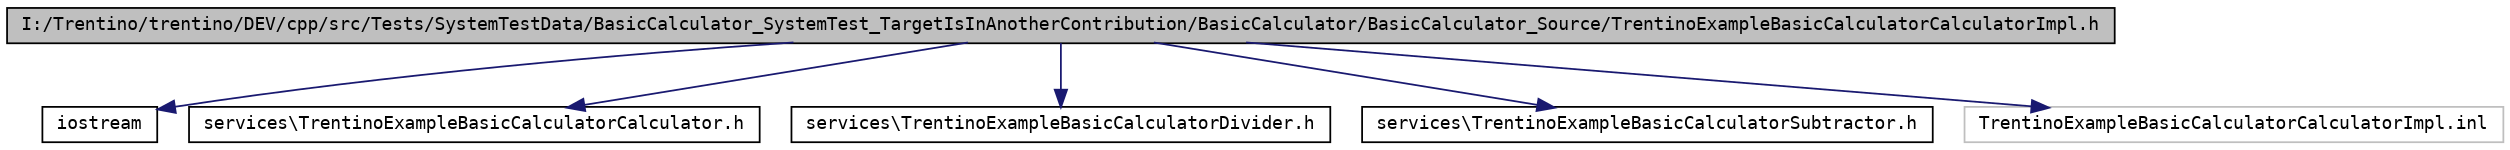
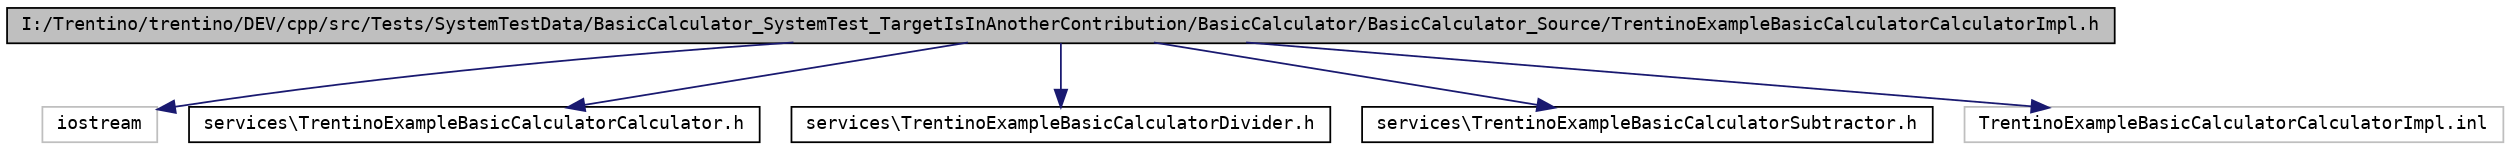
node "iostream": color black -> grey75
